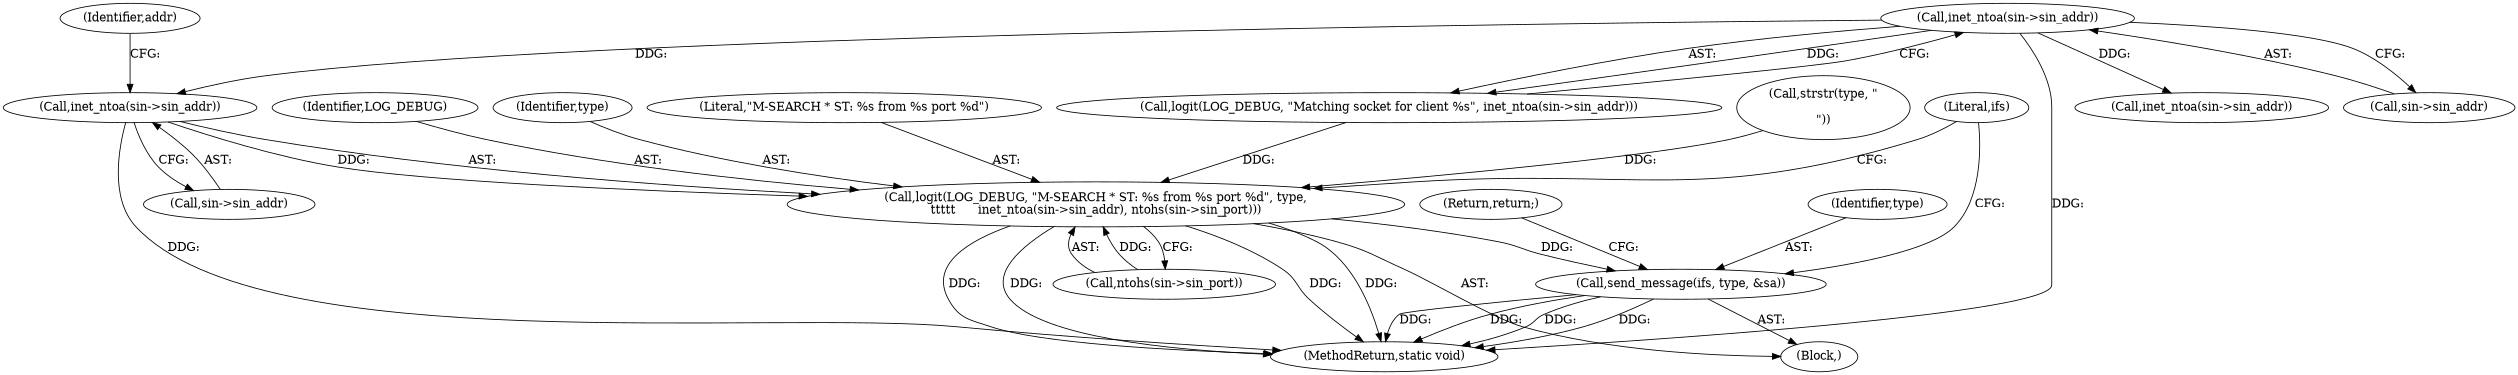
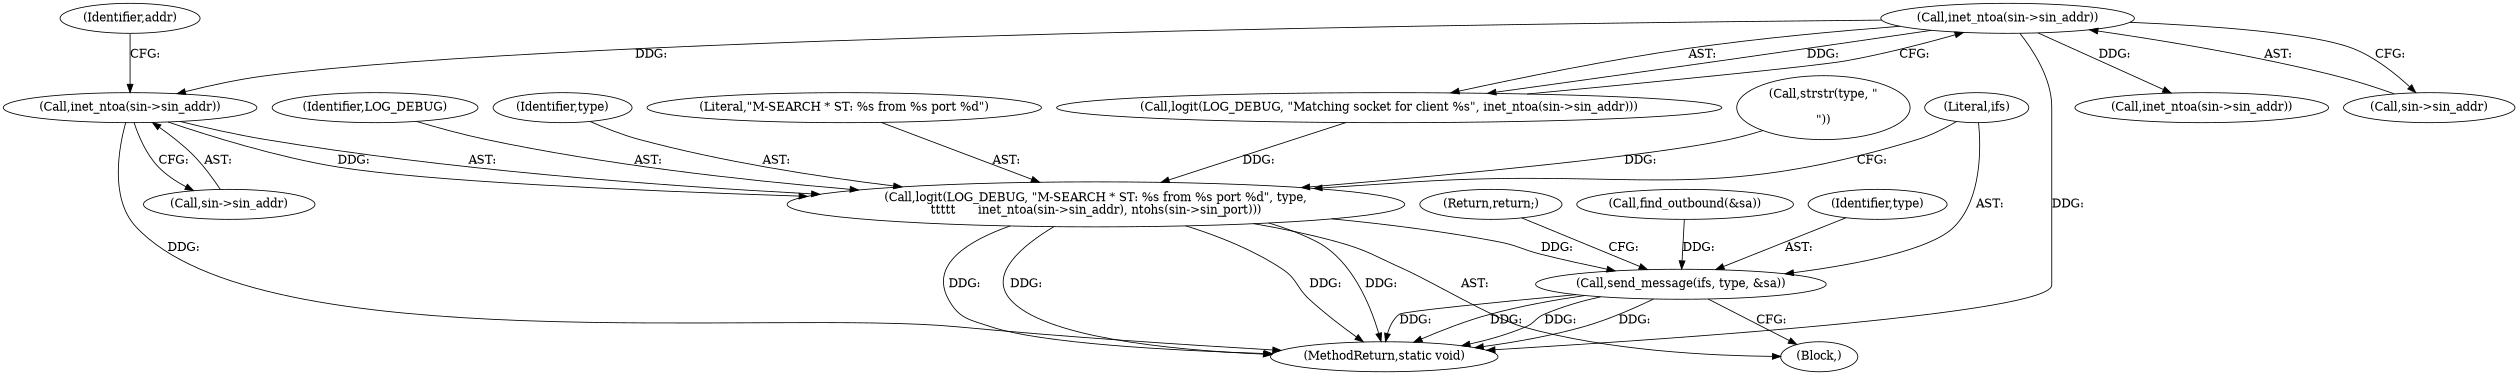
node "(Call,find_outbound(&sa))": added
edge "(Literal,ifs)" -> "(Call,send_message(ifs, type, &sa))": label "CFG: " -> "AST: "
node "(Call,ntohs(sin->sin_port))": removed
edge "(Call,send_message(ifs, type, &sa))" -> "(Block,)": label "AST: " -> "CFG: "
